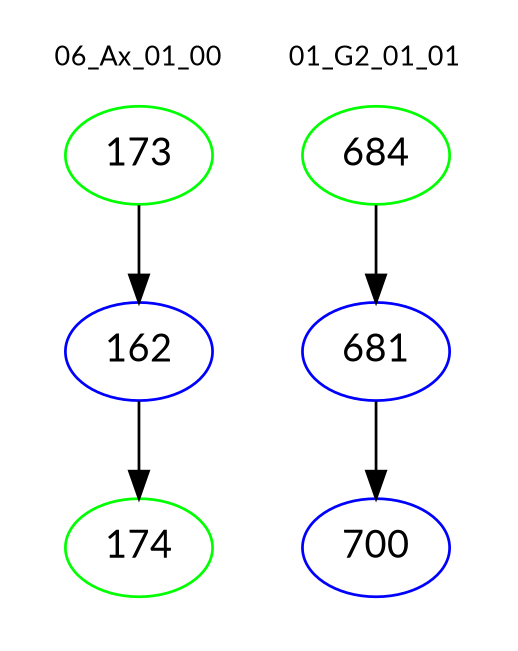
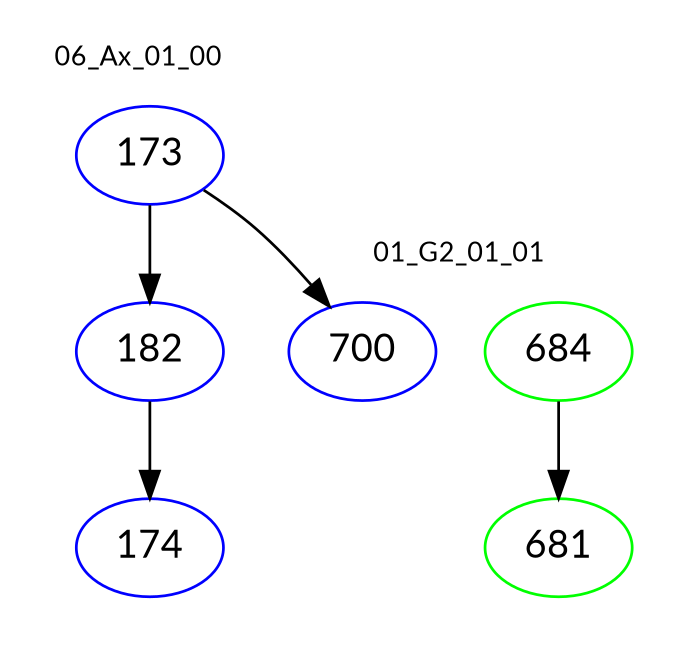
node "173": color green -> blue
node "162": label "162" -> "182"
node "681": color blue -> green
edge "681" -> "700": now "173" -> "700"
node "174": color green -> blue
